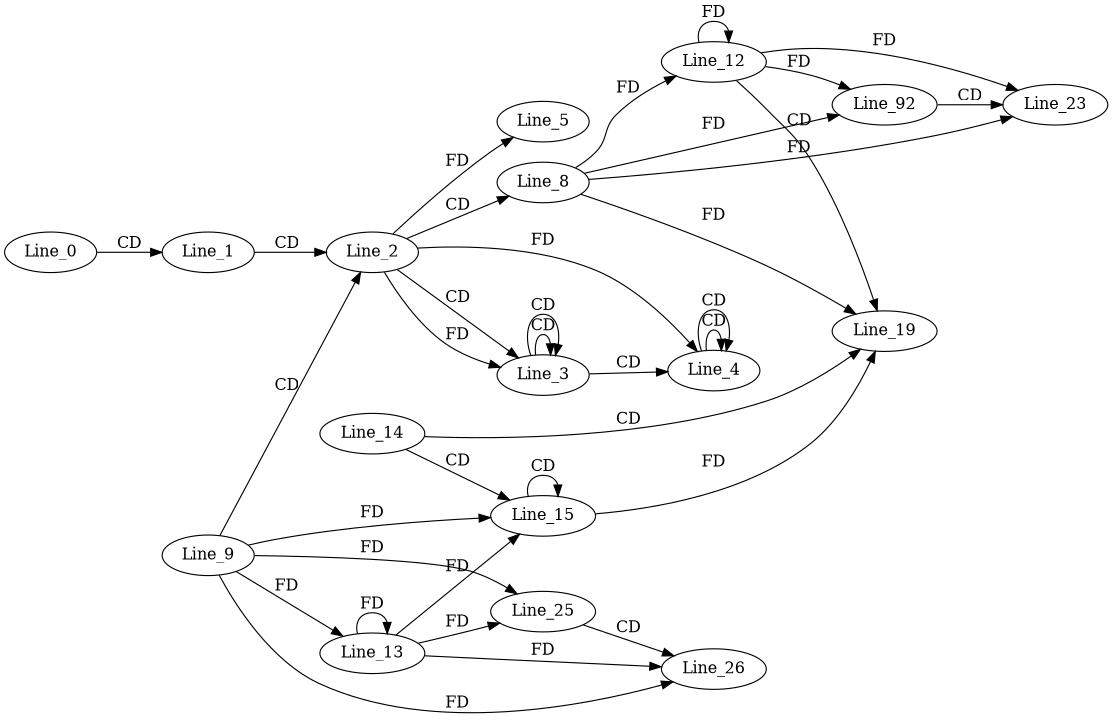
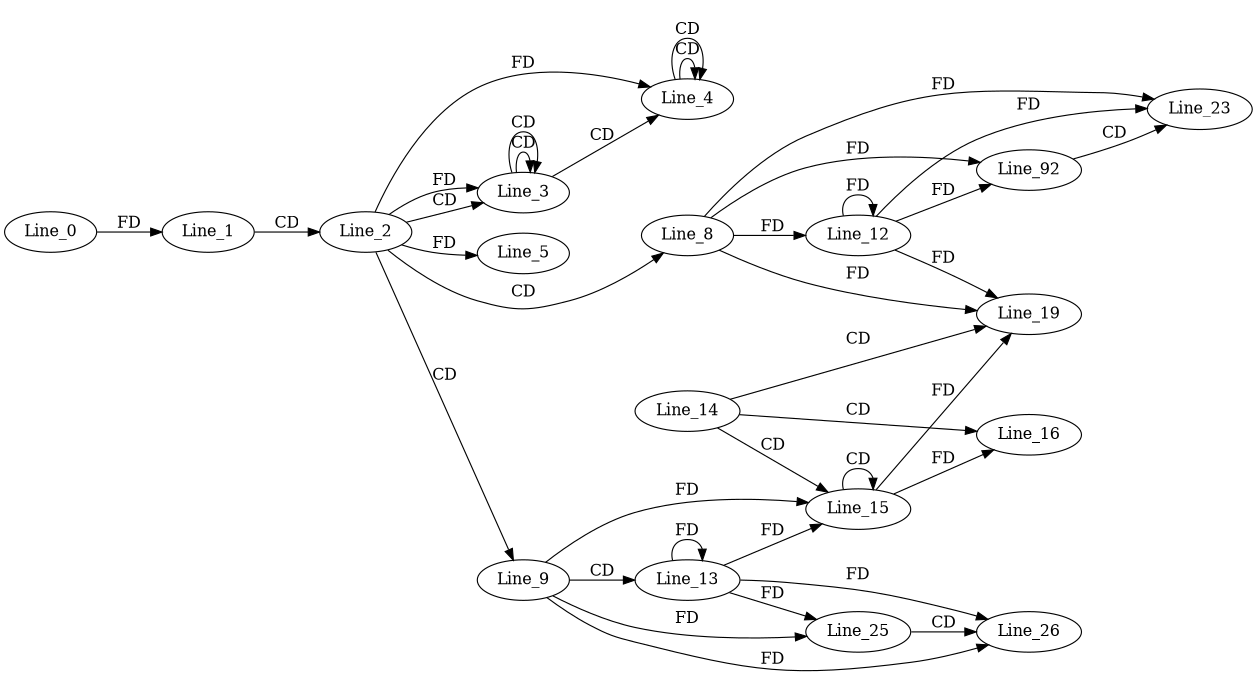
edge "Line_12" -> "Line_19": label "CD" -> "FD"
edge "Line_0" -> "Line_1": label "CD" -> "FD"
edge "Line_9" -> "Line_2": reversed
node "Line_16": added
edge "Line_9" -> "Line_13": label "FD" -> "CD"
